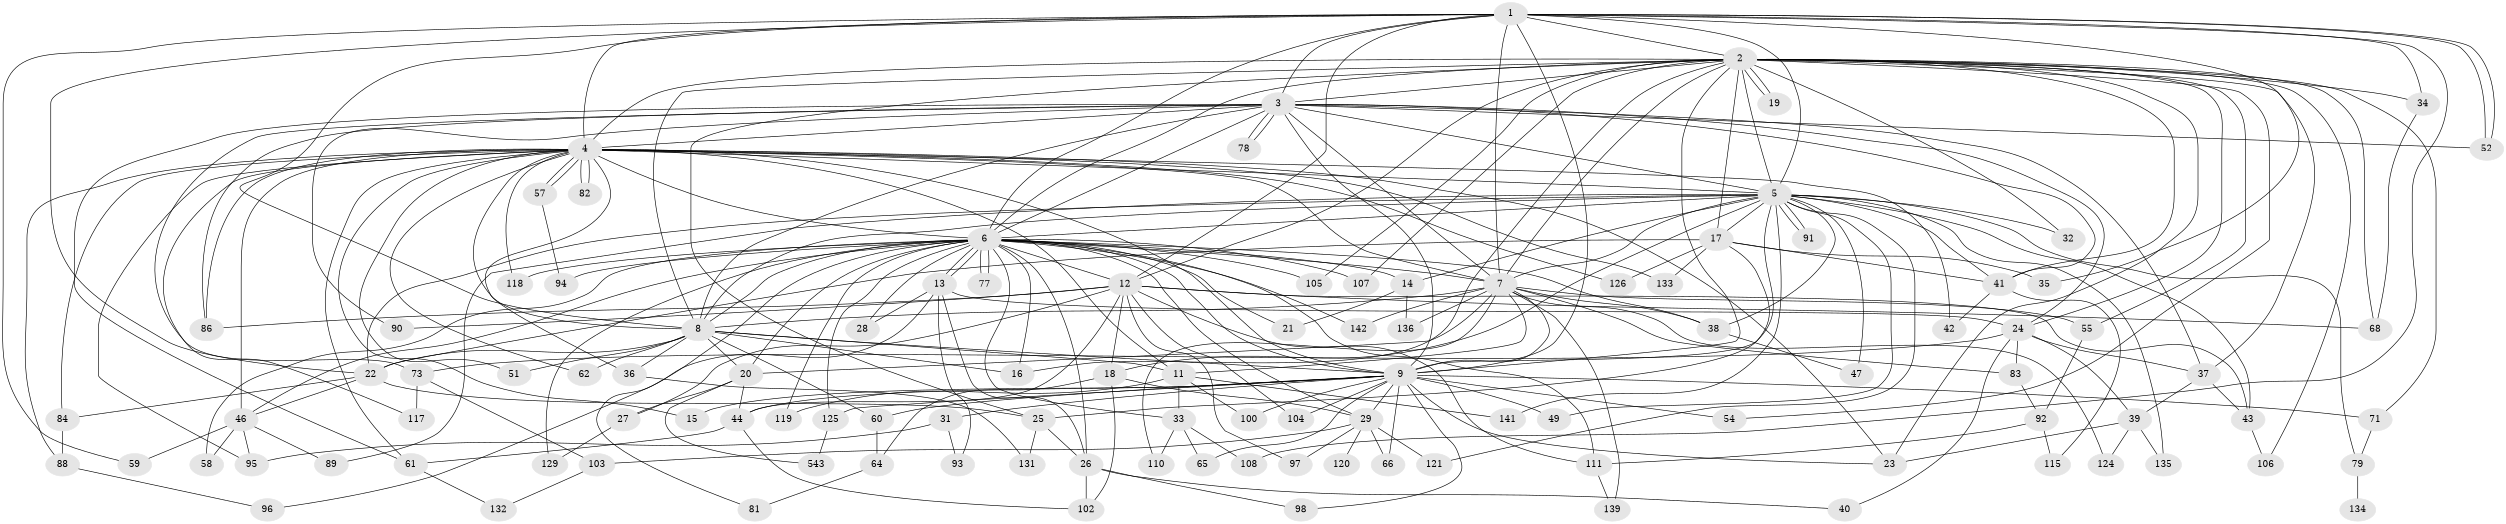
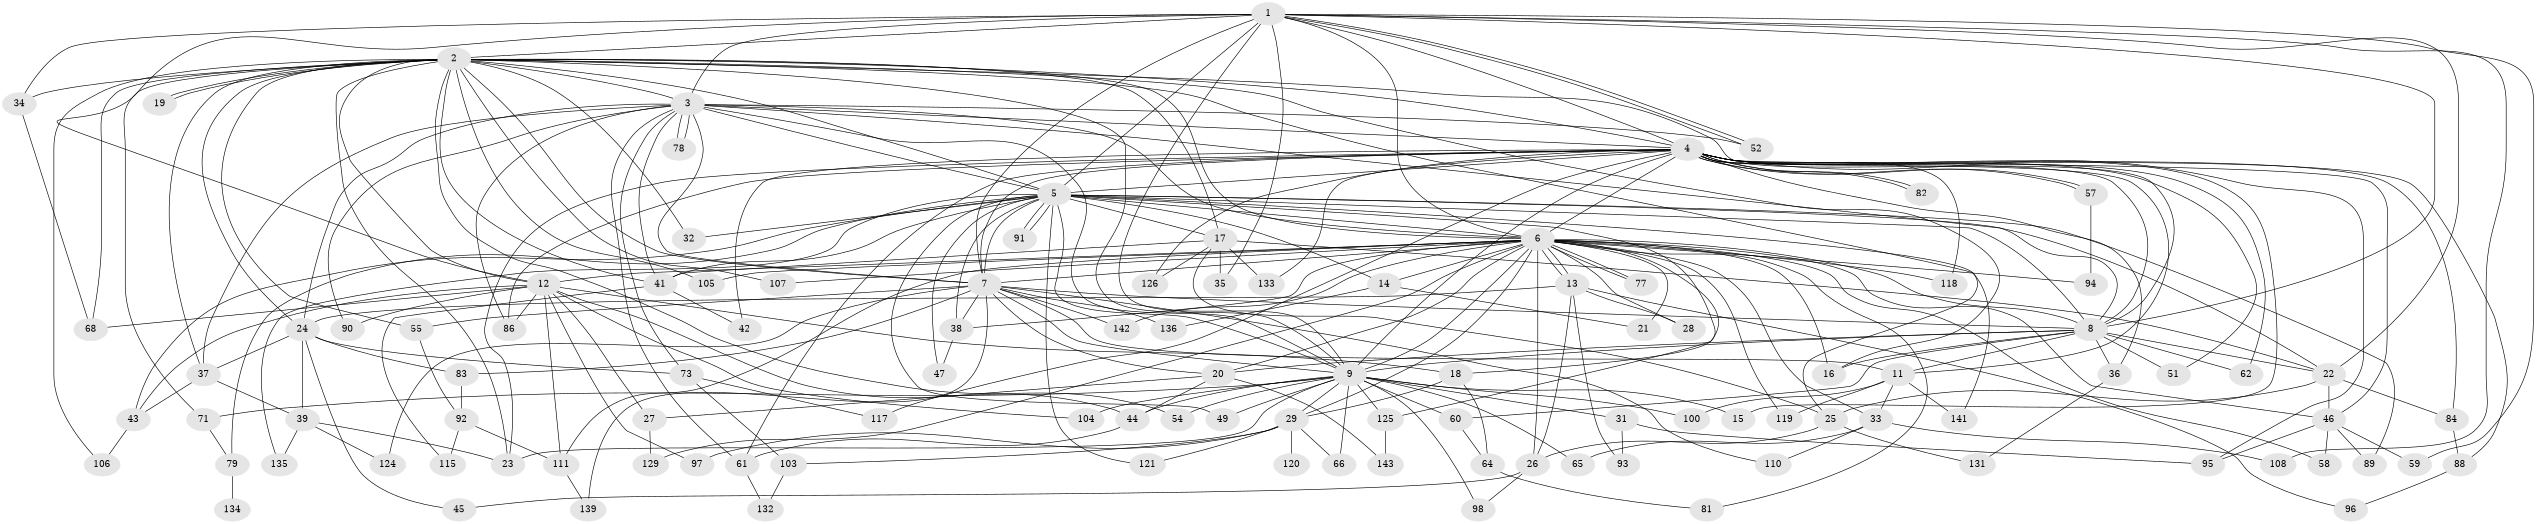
node "543": label "543" -> "143"
node "102": removed
node "40": label "40" -> "45"
